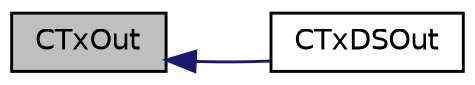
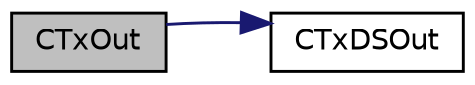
edge "CTxDSOut" -> "CTxOut": reversed
